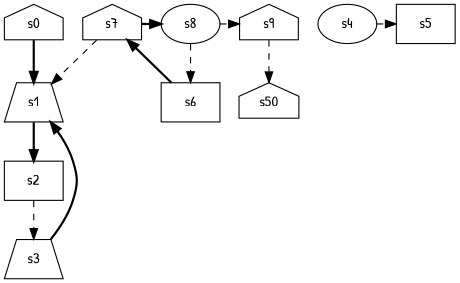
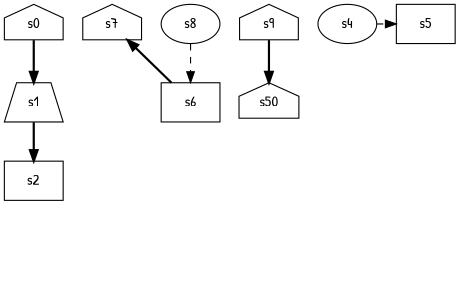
edge "s7" -> "s8": removed
edge "s8" -> "s9": removed
edge "s9" -> "s50": style dashed -> bold
edge "s7" -> "s1": removed
node "s3": removed
